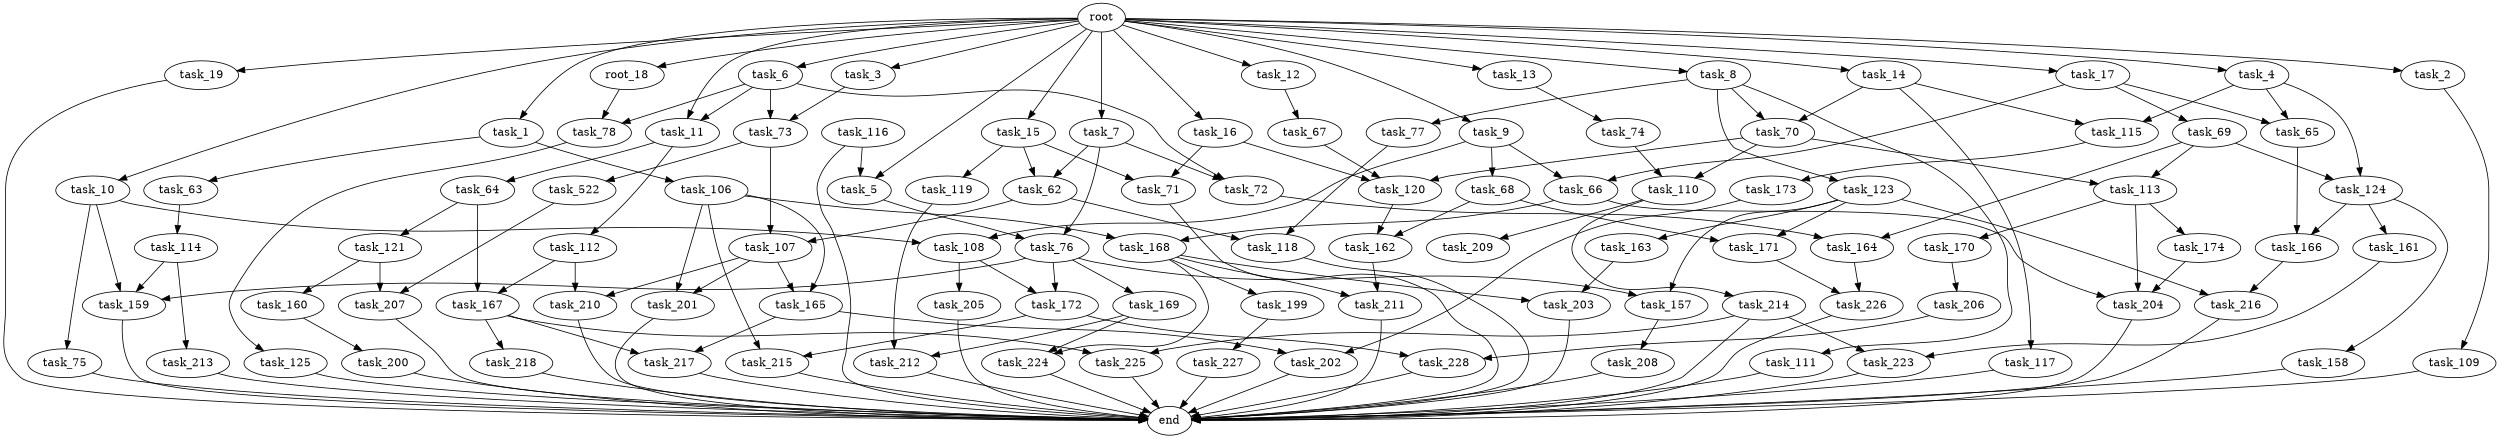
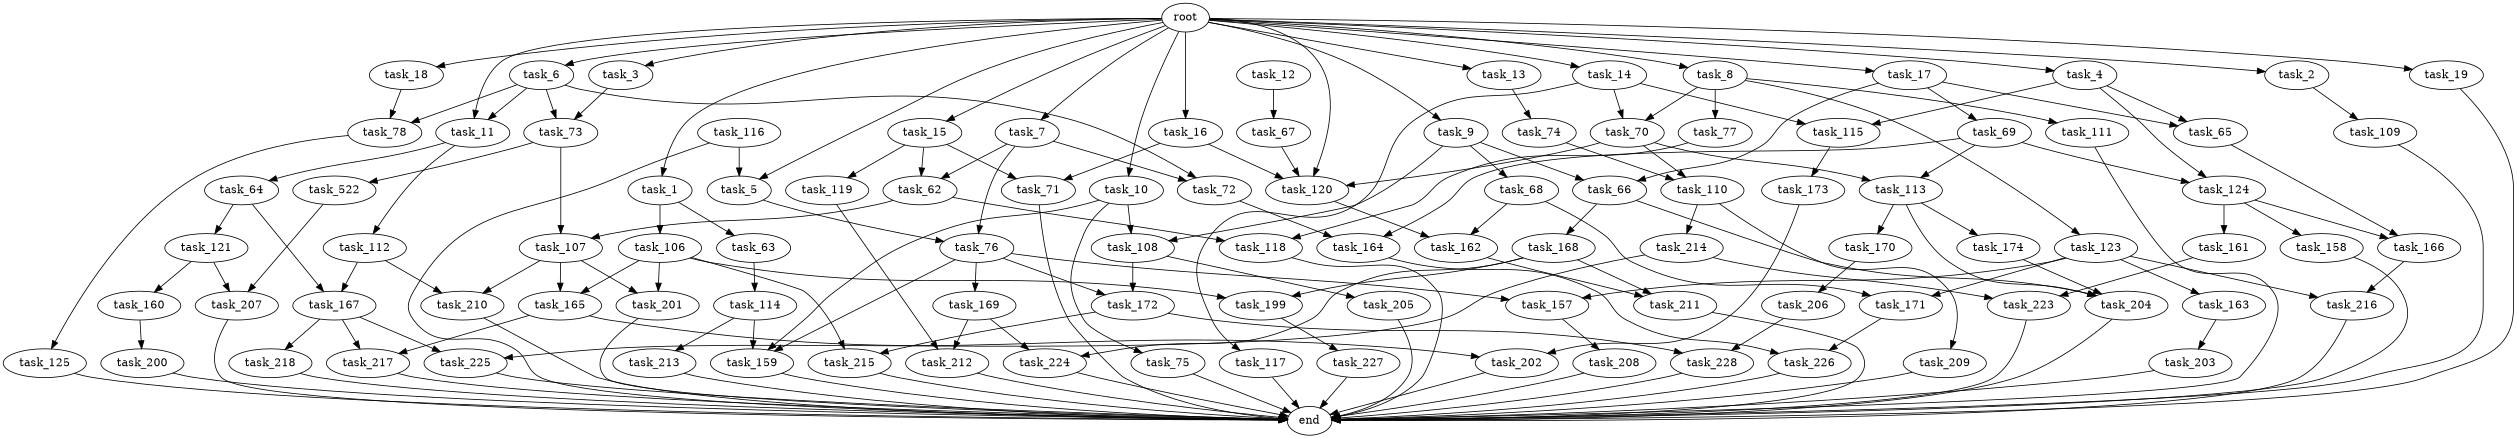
edge "root" -> "task_12": now "root" -> "task_120"
node "root_18": label "root_18" -> "task_18"
edge "task_106" -> "task_168": now "task_106" -> "task_199"
edge "task_168" -> "task_203": removed
edge "task_214" -> "end": now "task_209" -> "end"
